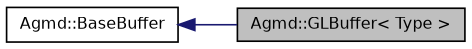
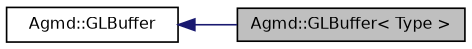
node "Agmd::BaseBuffer": label "Agmd::BaseBuffer" -> "Agmd::GLBuffer"
